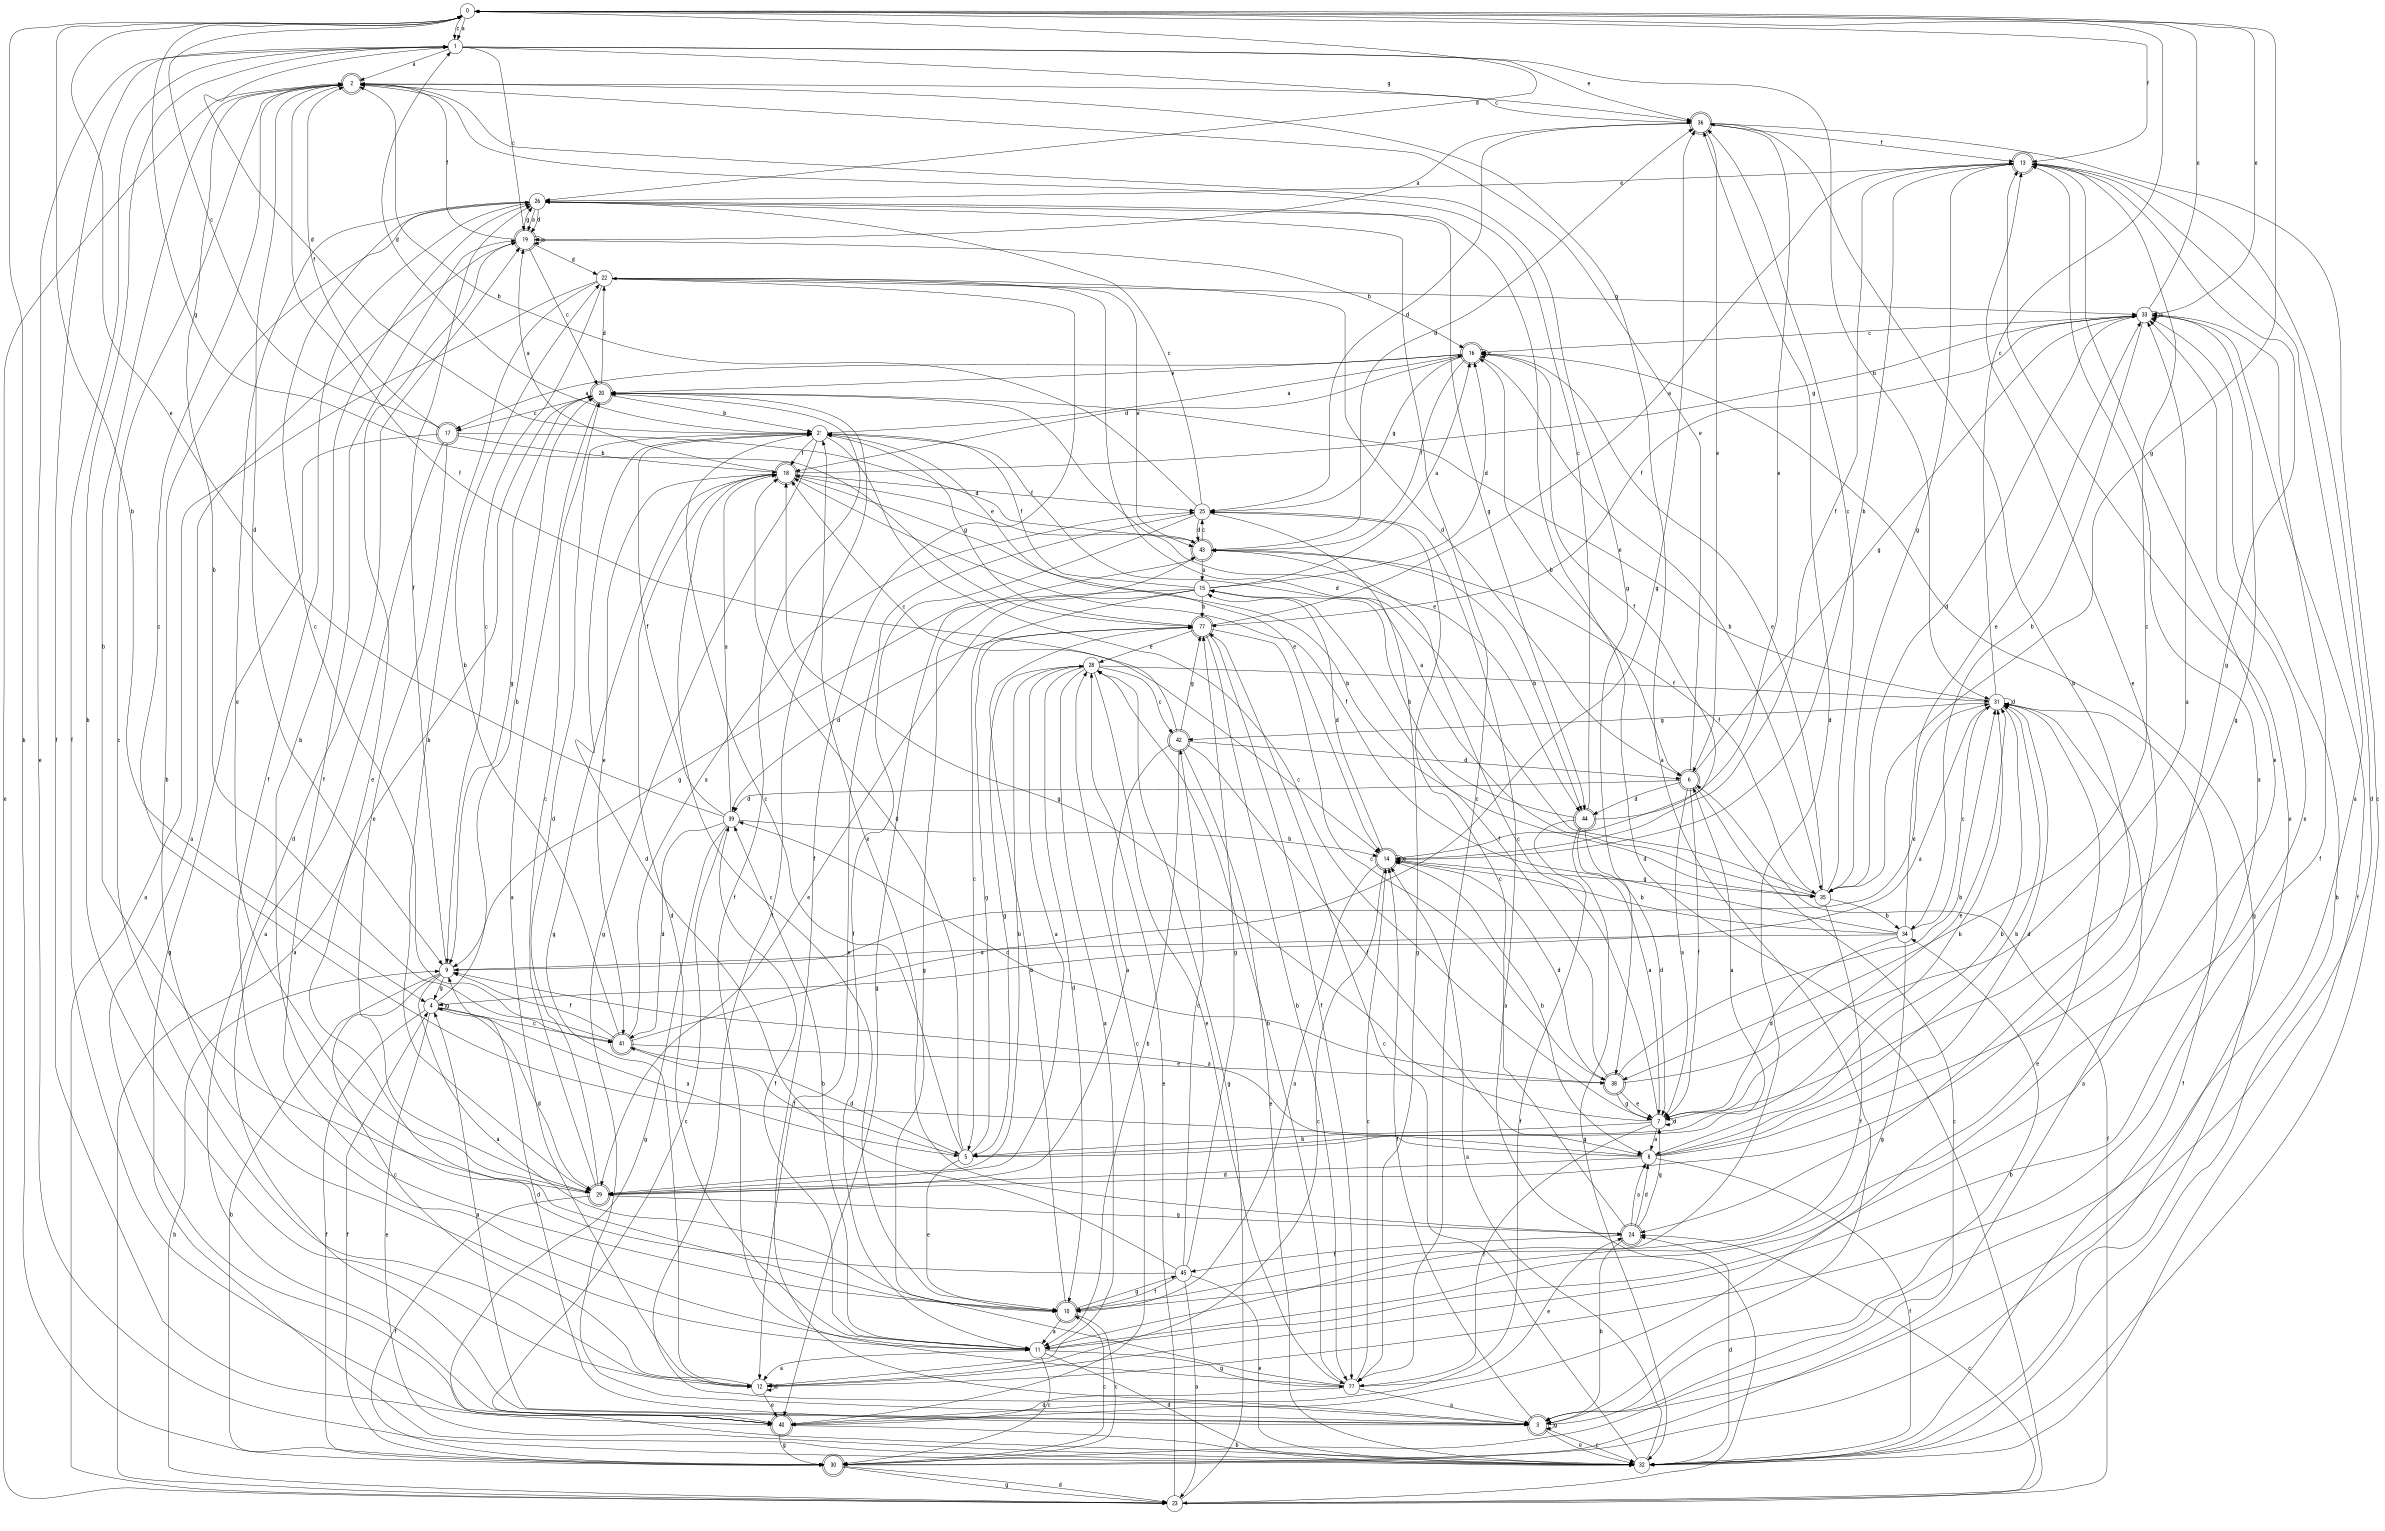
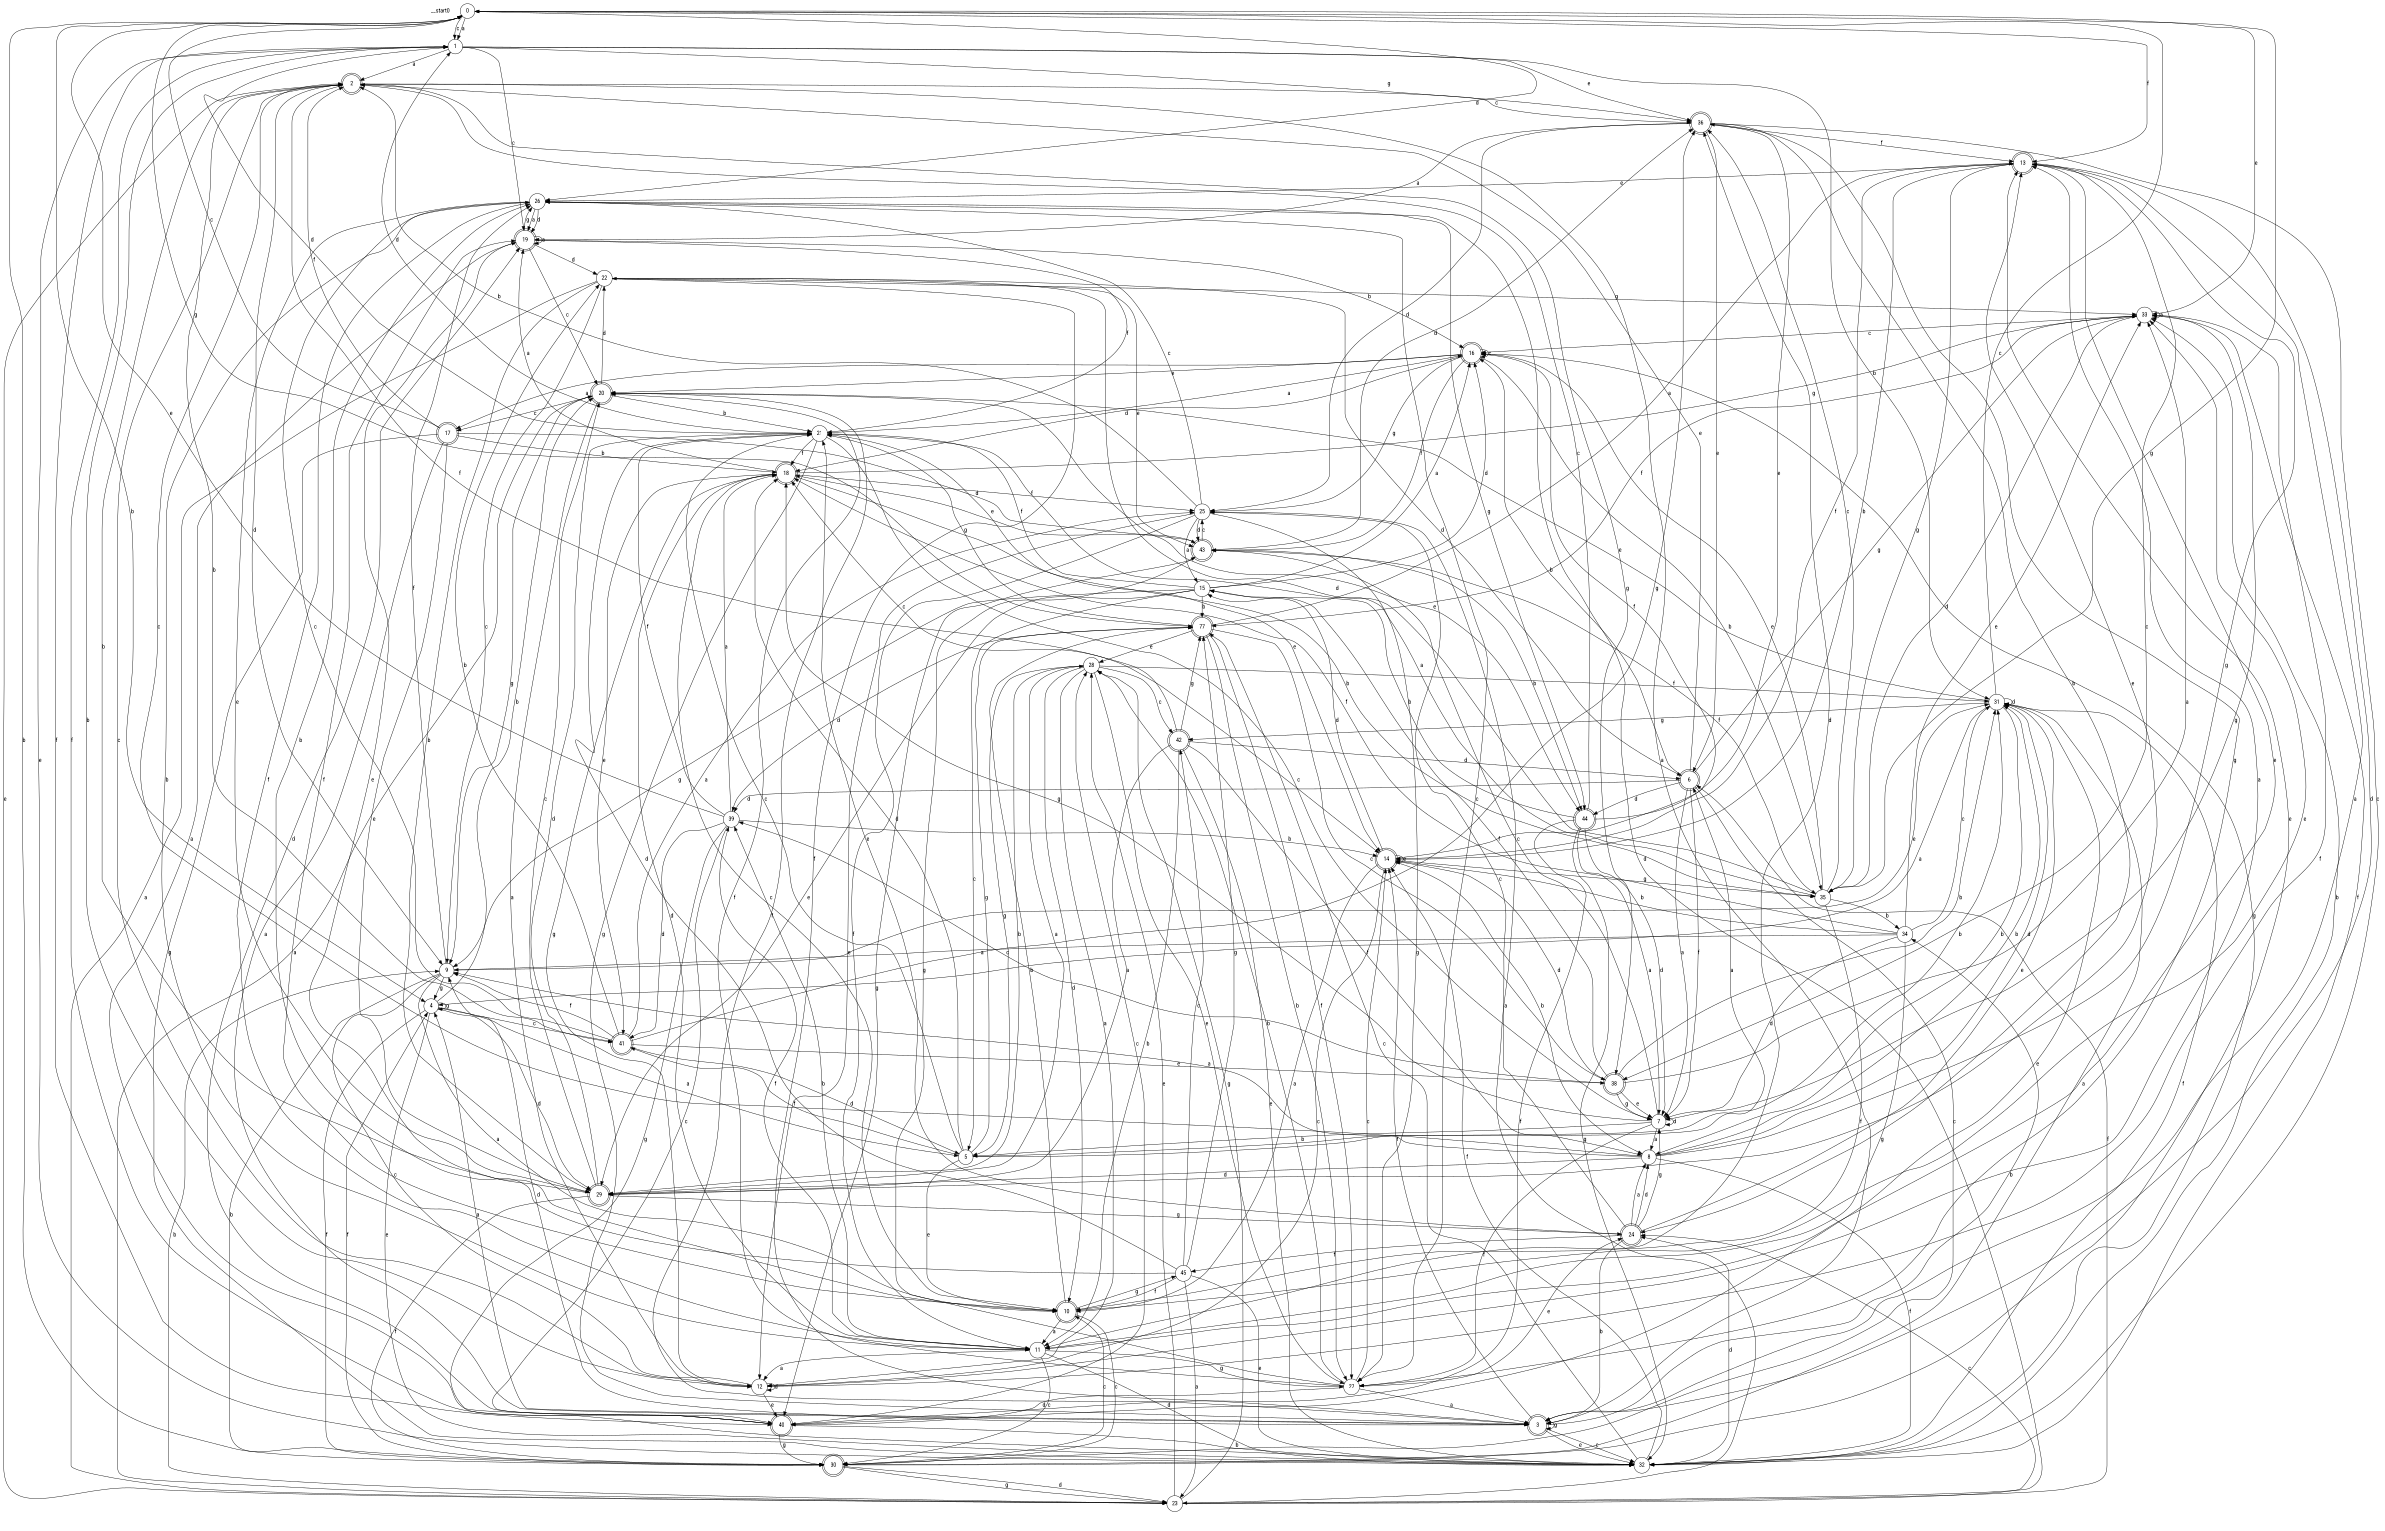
node "__start0": added
edge "33" -> "0": removed, label "e"
edge "19" -> "2": now "19" -> "21"
edge "43" -> "15": now "25" -> "15"
edge "33" -> "34": removed, label "b"
edge "36" -> "27": added, label "g"
edge "7" -> "31": now "24" -> "31"
edge "32" -> "14": label "a" -> "f"
